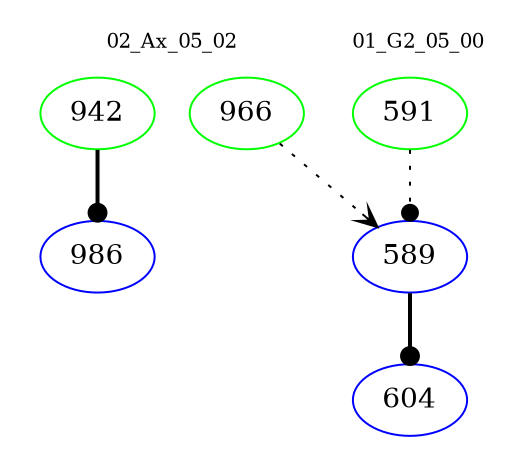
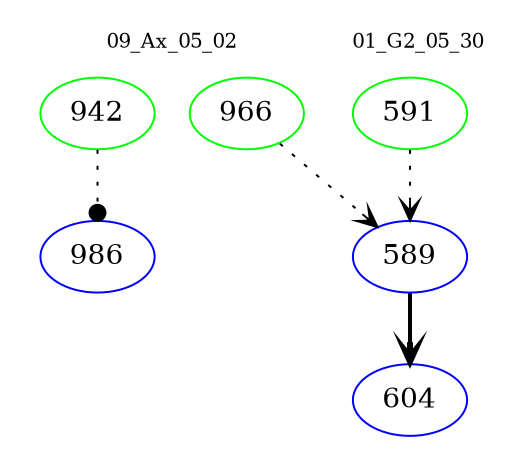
cluster "02_Ax_05_02": label "02_Ax_05_02" -> "09_Ax_05_02"
cluster "01_G2_05_00": label "01_G2_05_00" -> "01_G2_05_30"
edge "942" -> "986": style bold -> dotted
edge "591" -> "589": arrowhead dot -> vee
edge "589" -> "604": arrowhead dot -> vee
